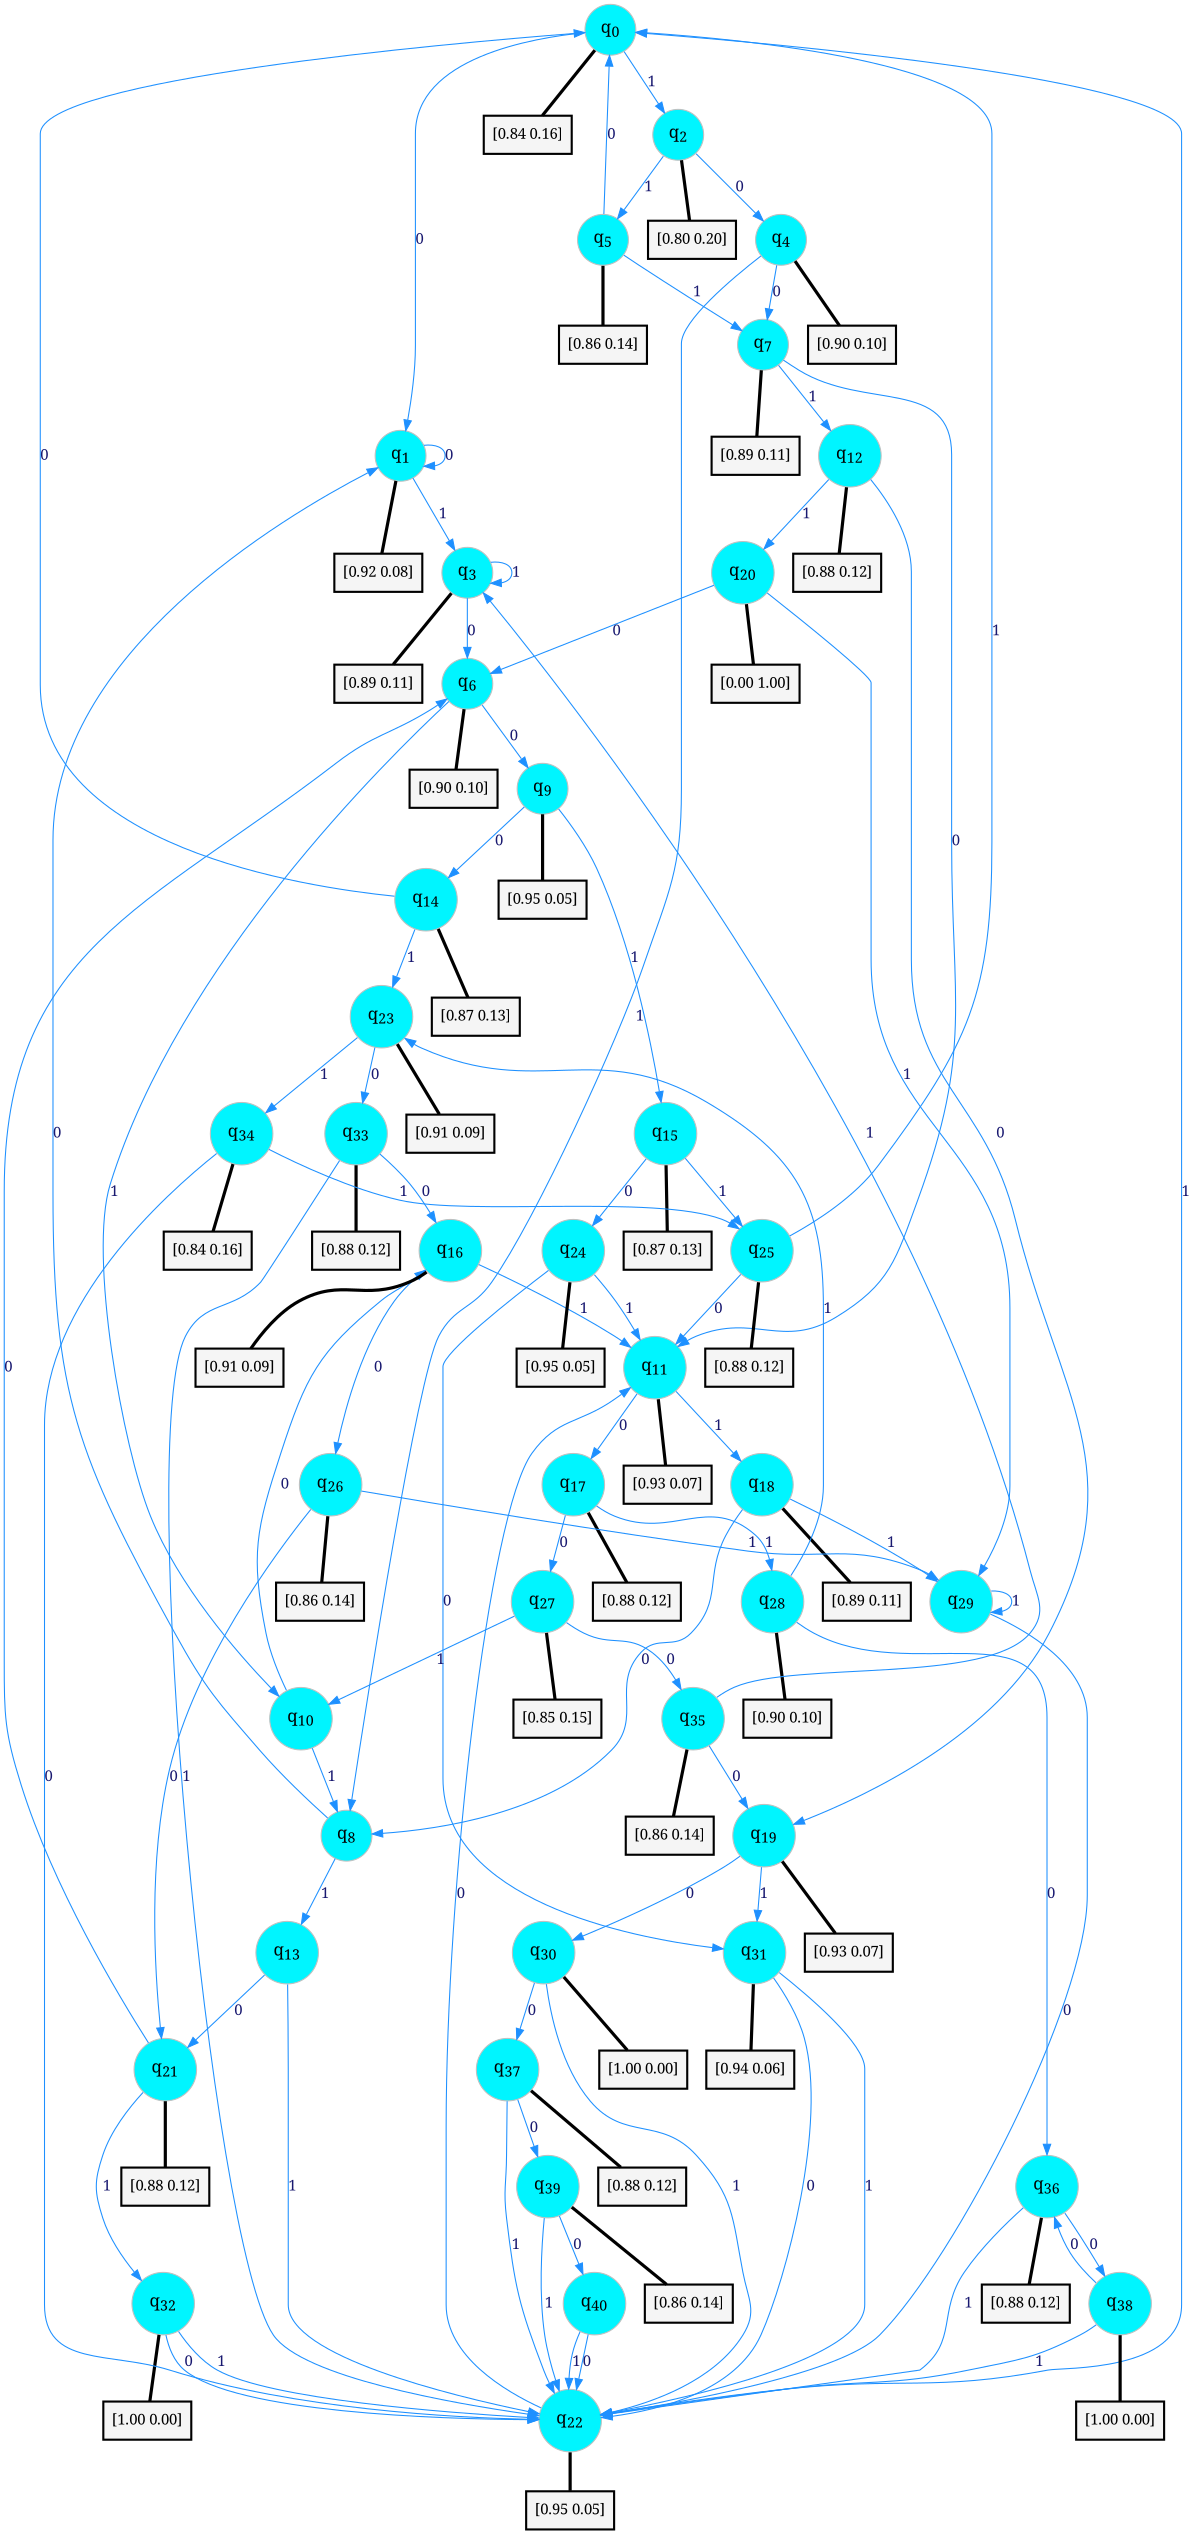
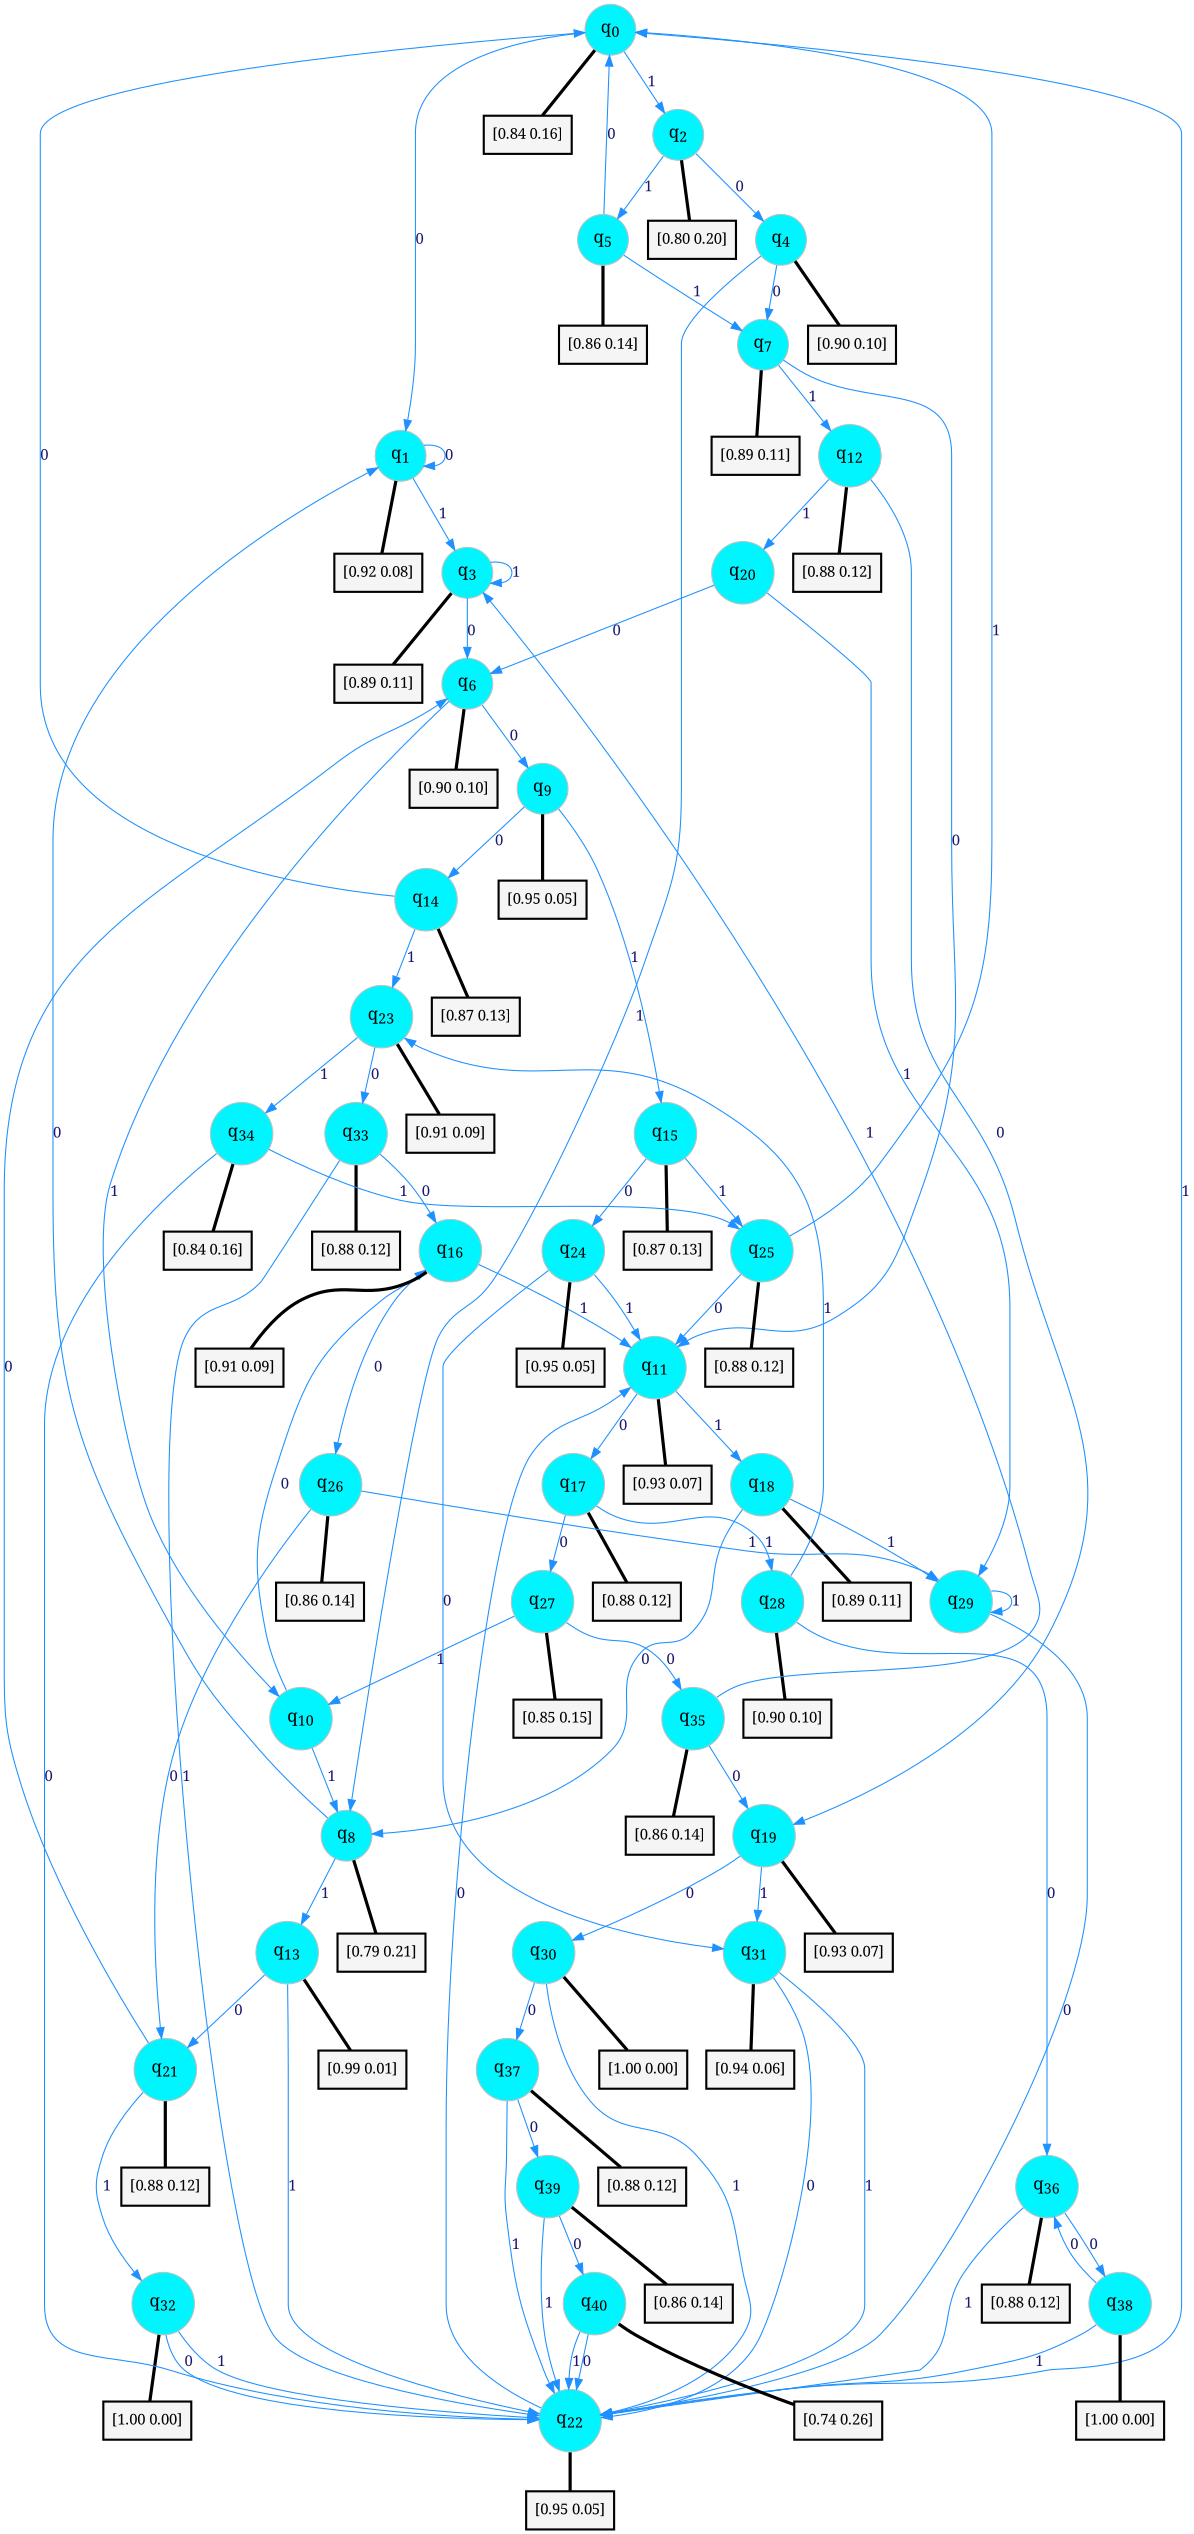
node "[0.00 1.00]": removed
node "[0.79 0.21]": added
node "[0.99 0.01]": added
node "[0.74 0.26]": added
